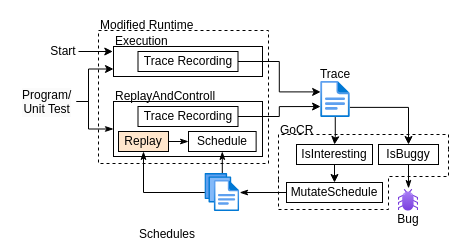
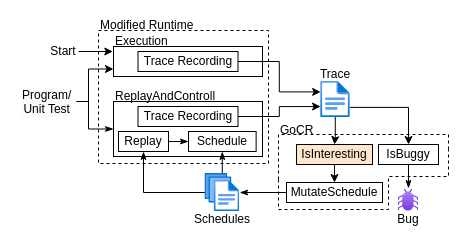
node "Replay": fillcolor #ffe6cc -> #ffffff
node "IsInteresting": fillcolor #ffffff -> #ffe6cc
node "Schedules": moved (167, 234) -> (222, 219)
